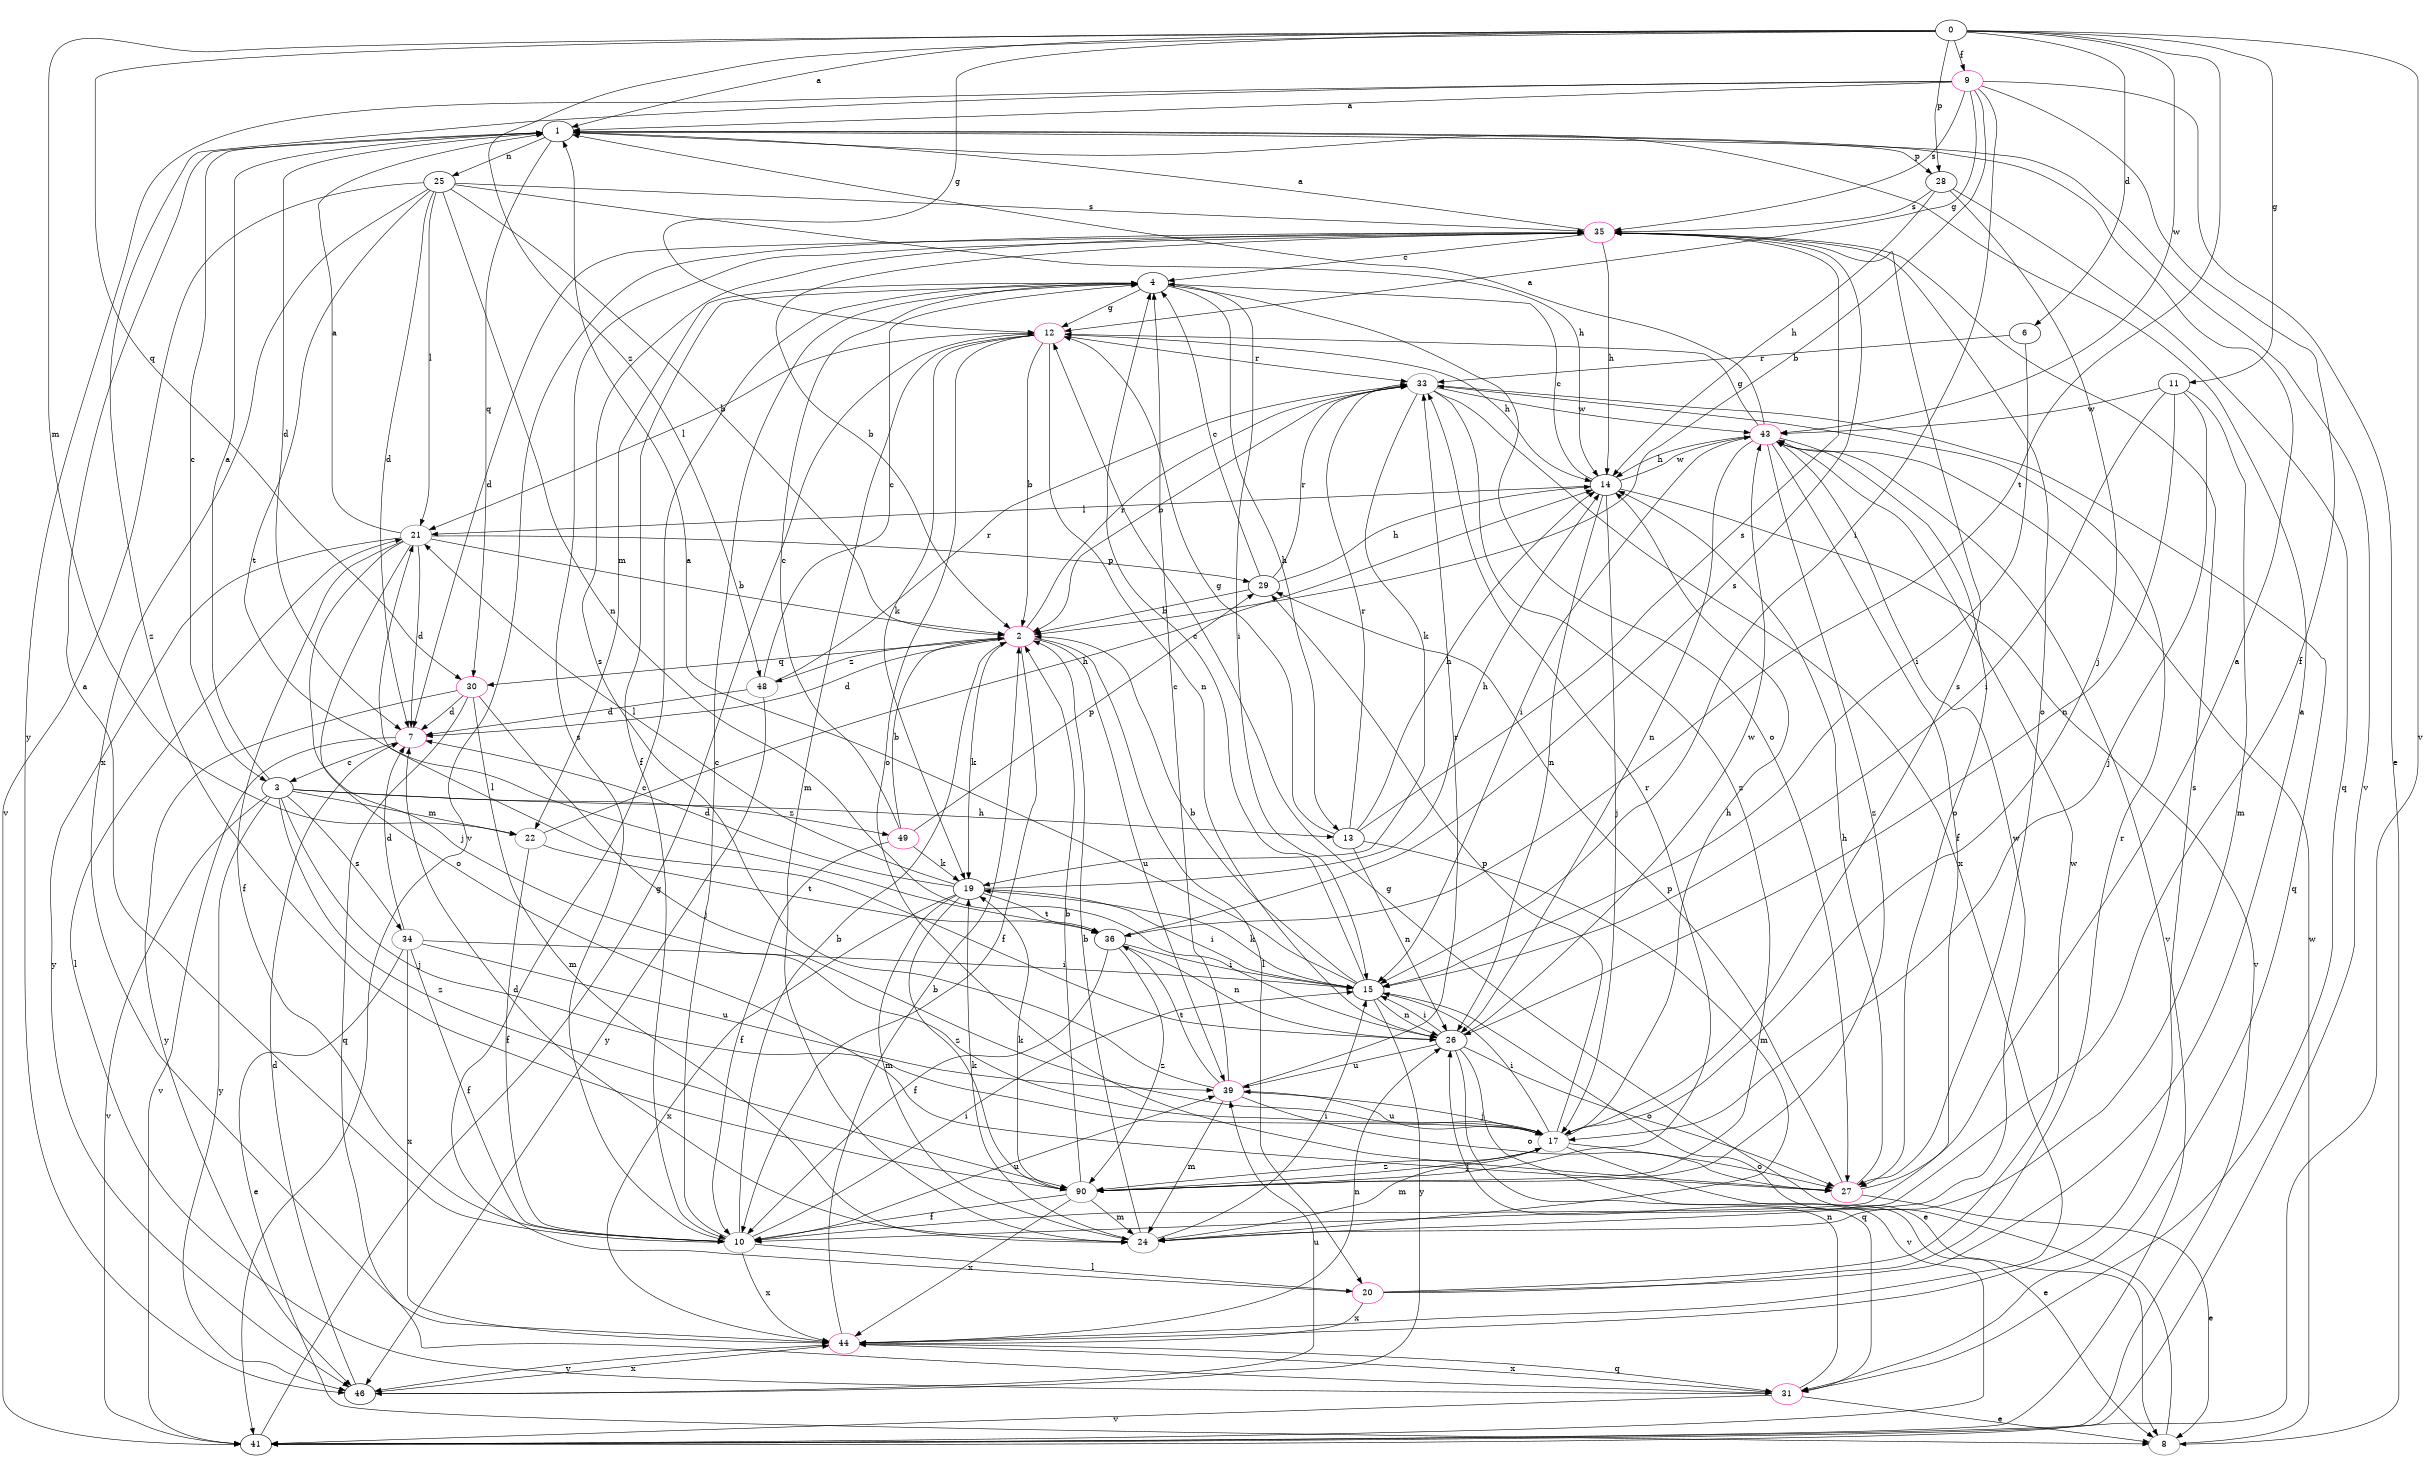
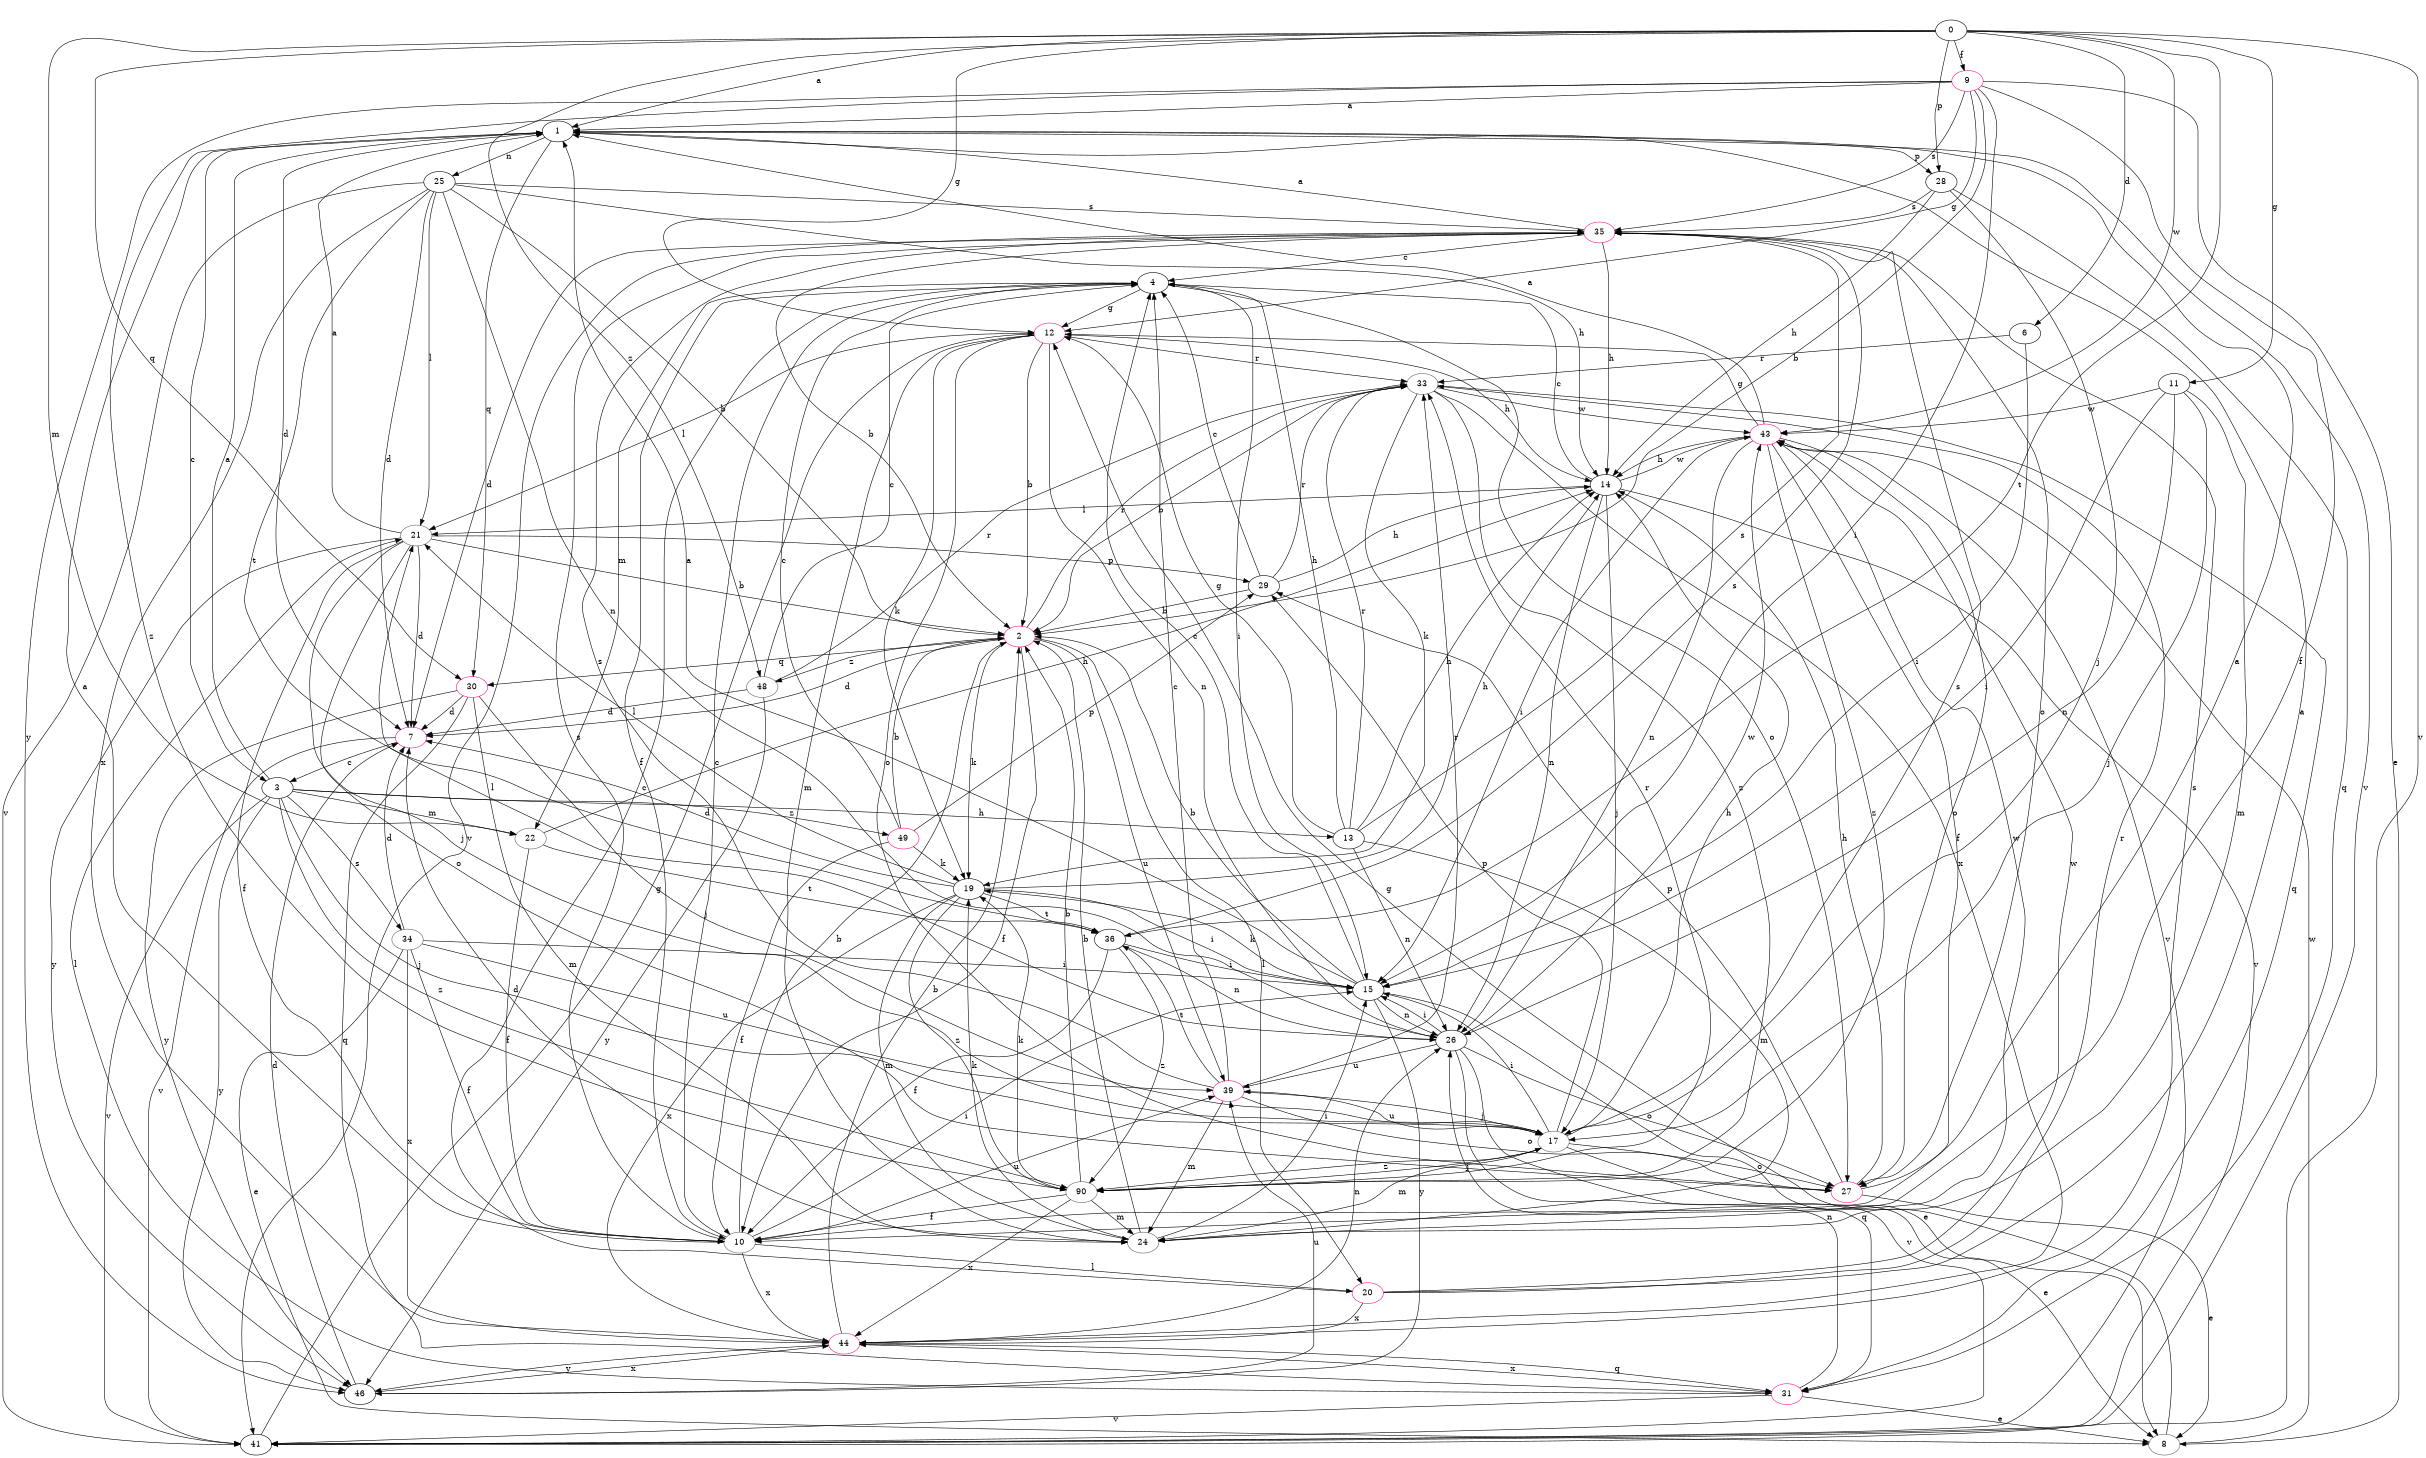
edge "4" -> "13": reversed
